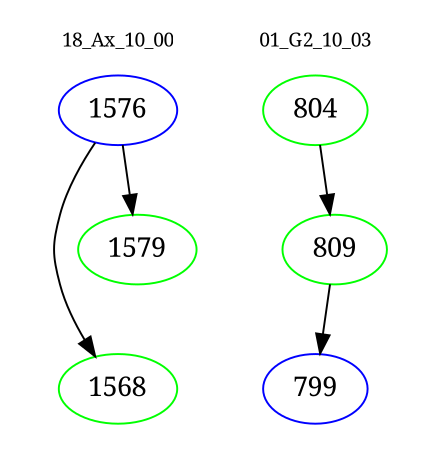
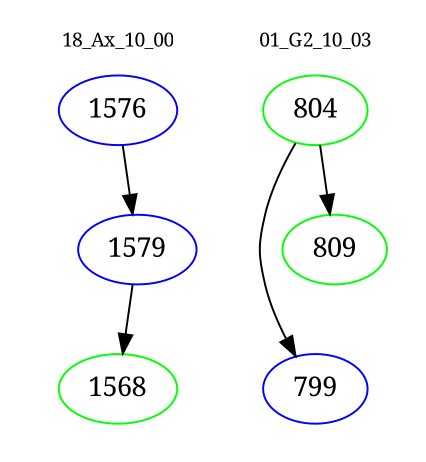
edge "1576" -> "1568": now "1579" -> "1568"
node "1579": color green -> blue
edge "809" -> "799": now "804" -> "799"
